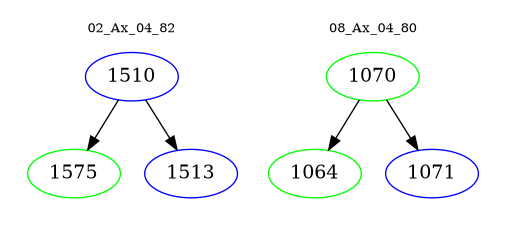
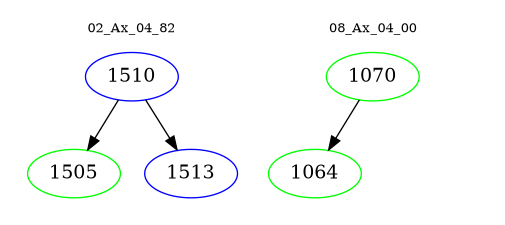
cluster "08_Ax_04_80": label "08_Ax_04_80" -> "08_Ax_04_00"
node "1575": label "1575" -> "1505"
node "1071": removed
